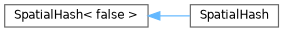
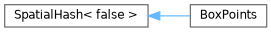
node "SpatialHash": label "SpatialHash" -> "BoxPoints"
